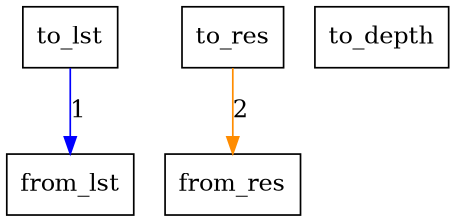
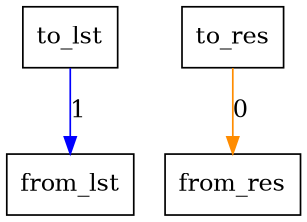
node "to_depth": removed
edge "to_res" -> "from_res": label "2" -> "0"
